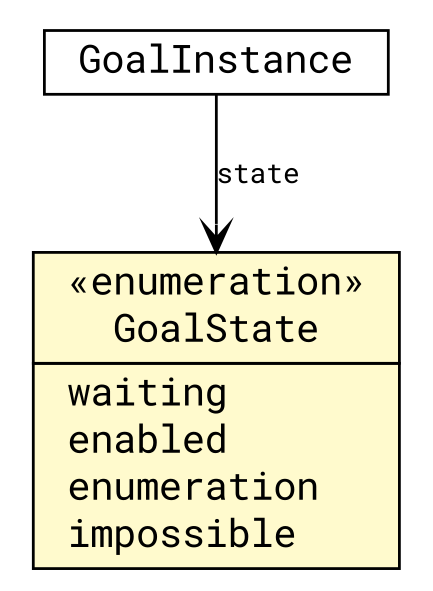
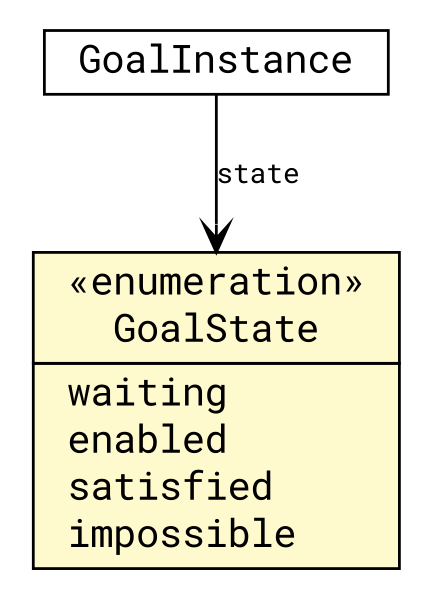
node "GoalState": text "enumeration" -> "satisfied"
